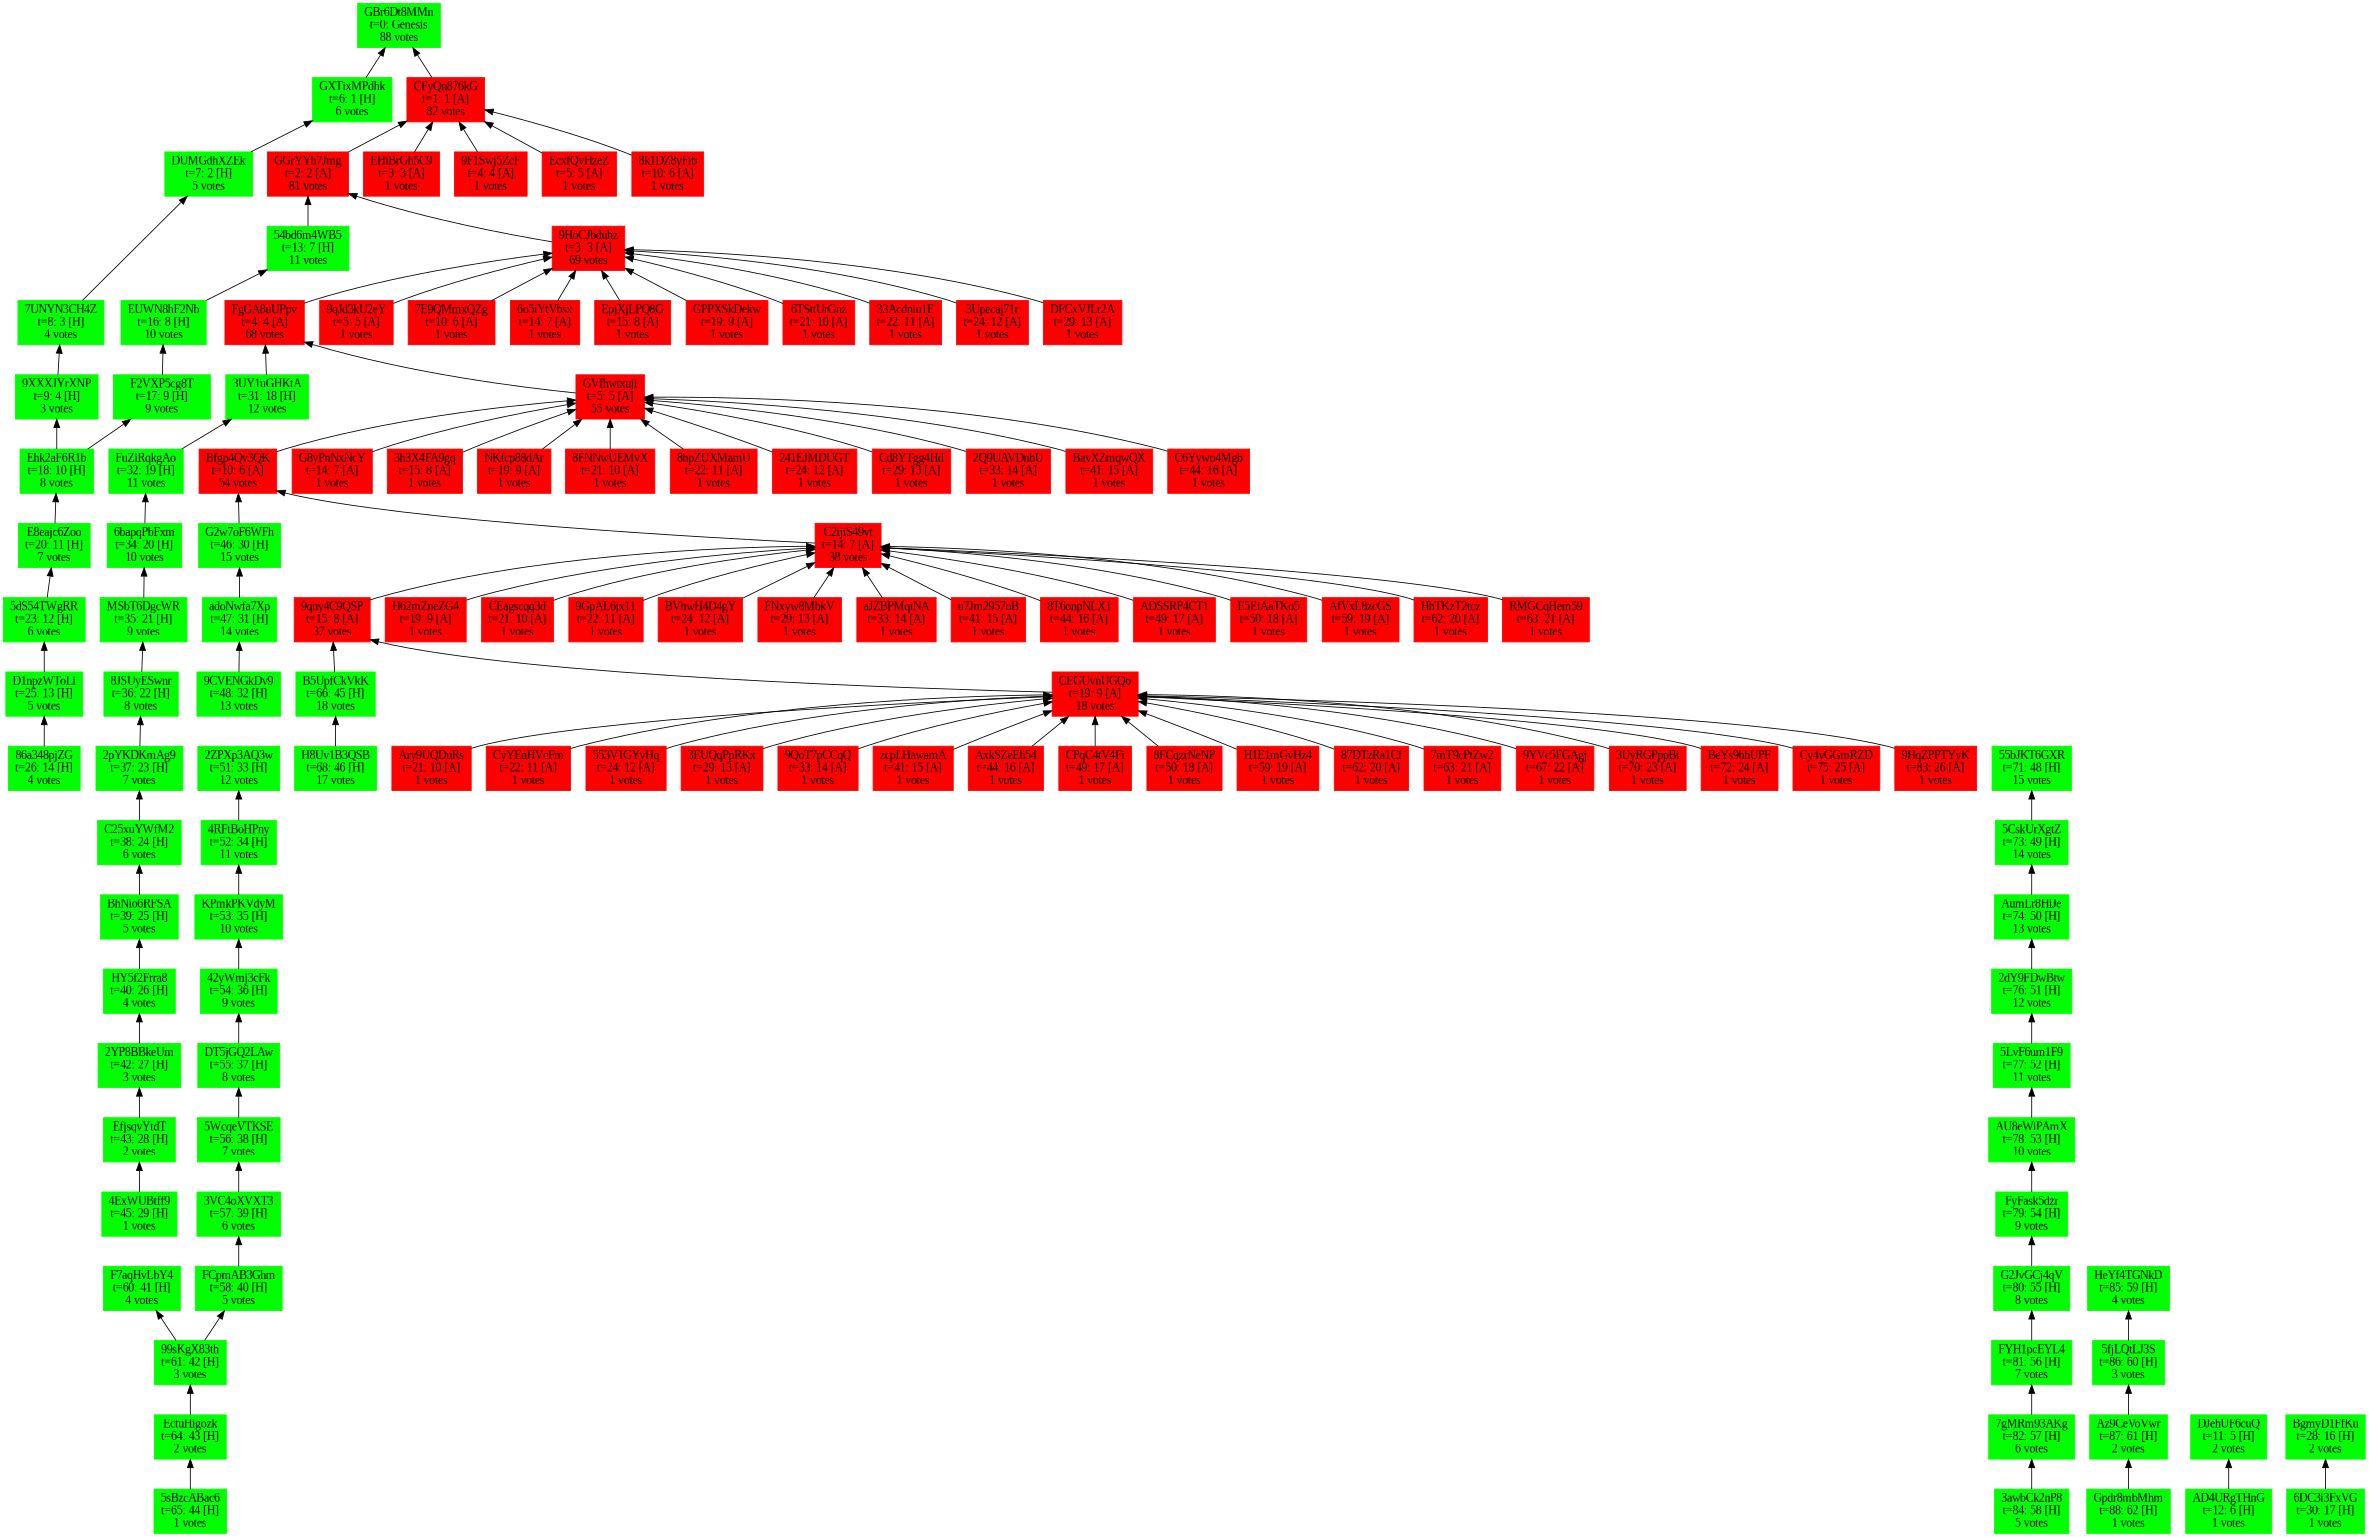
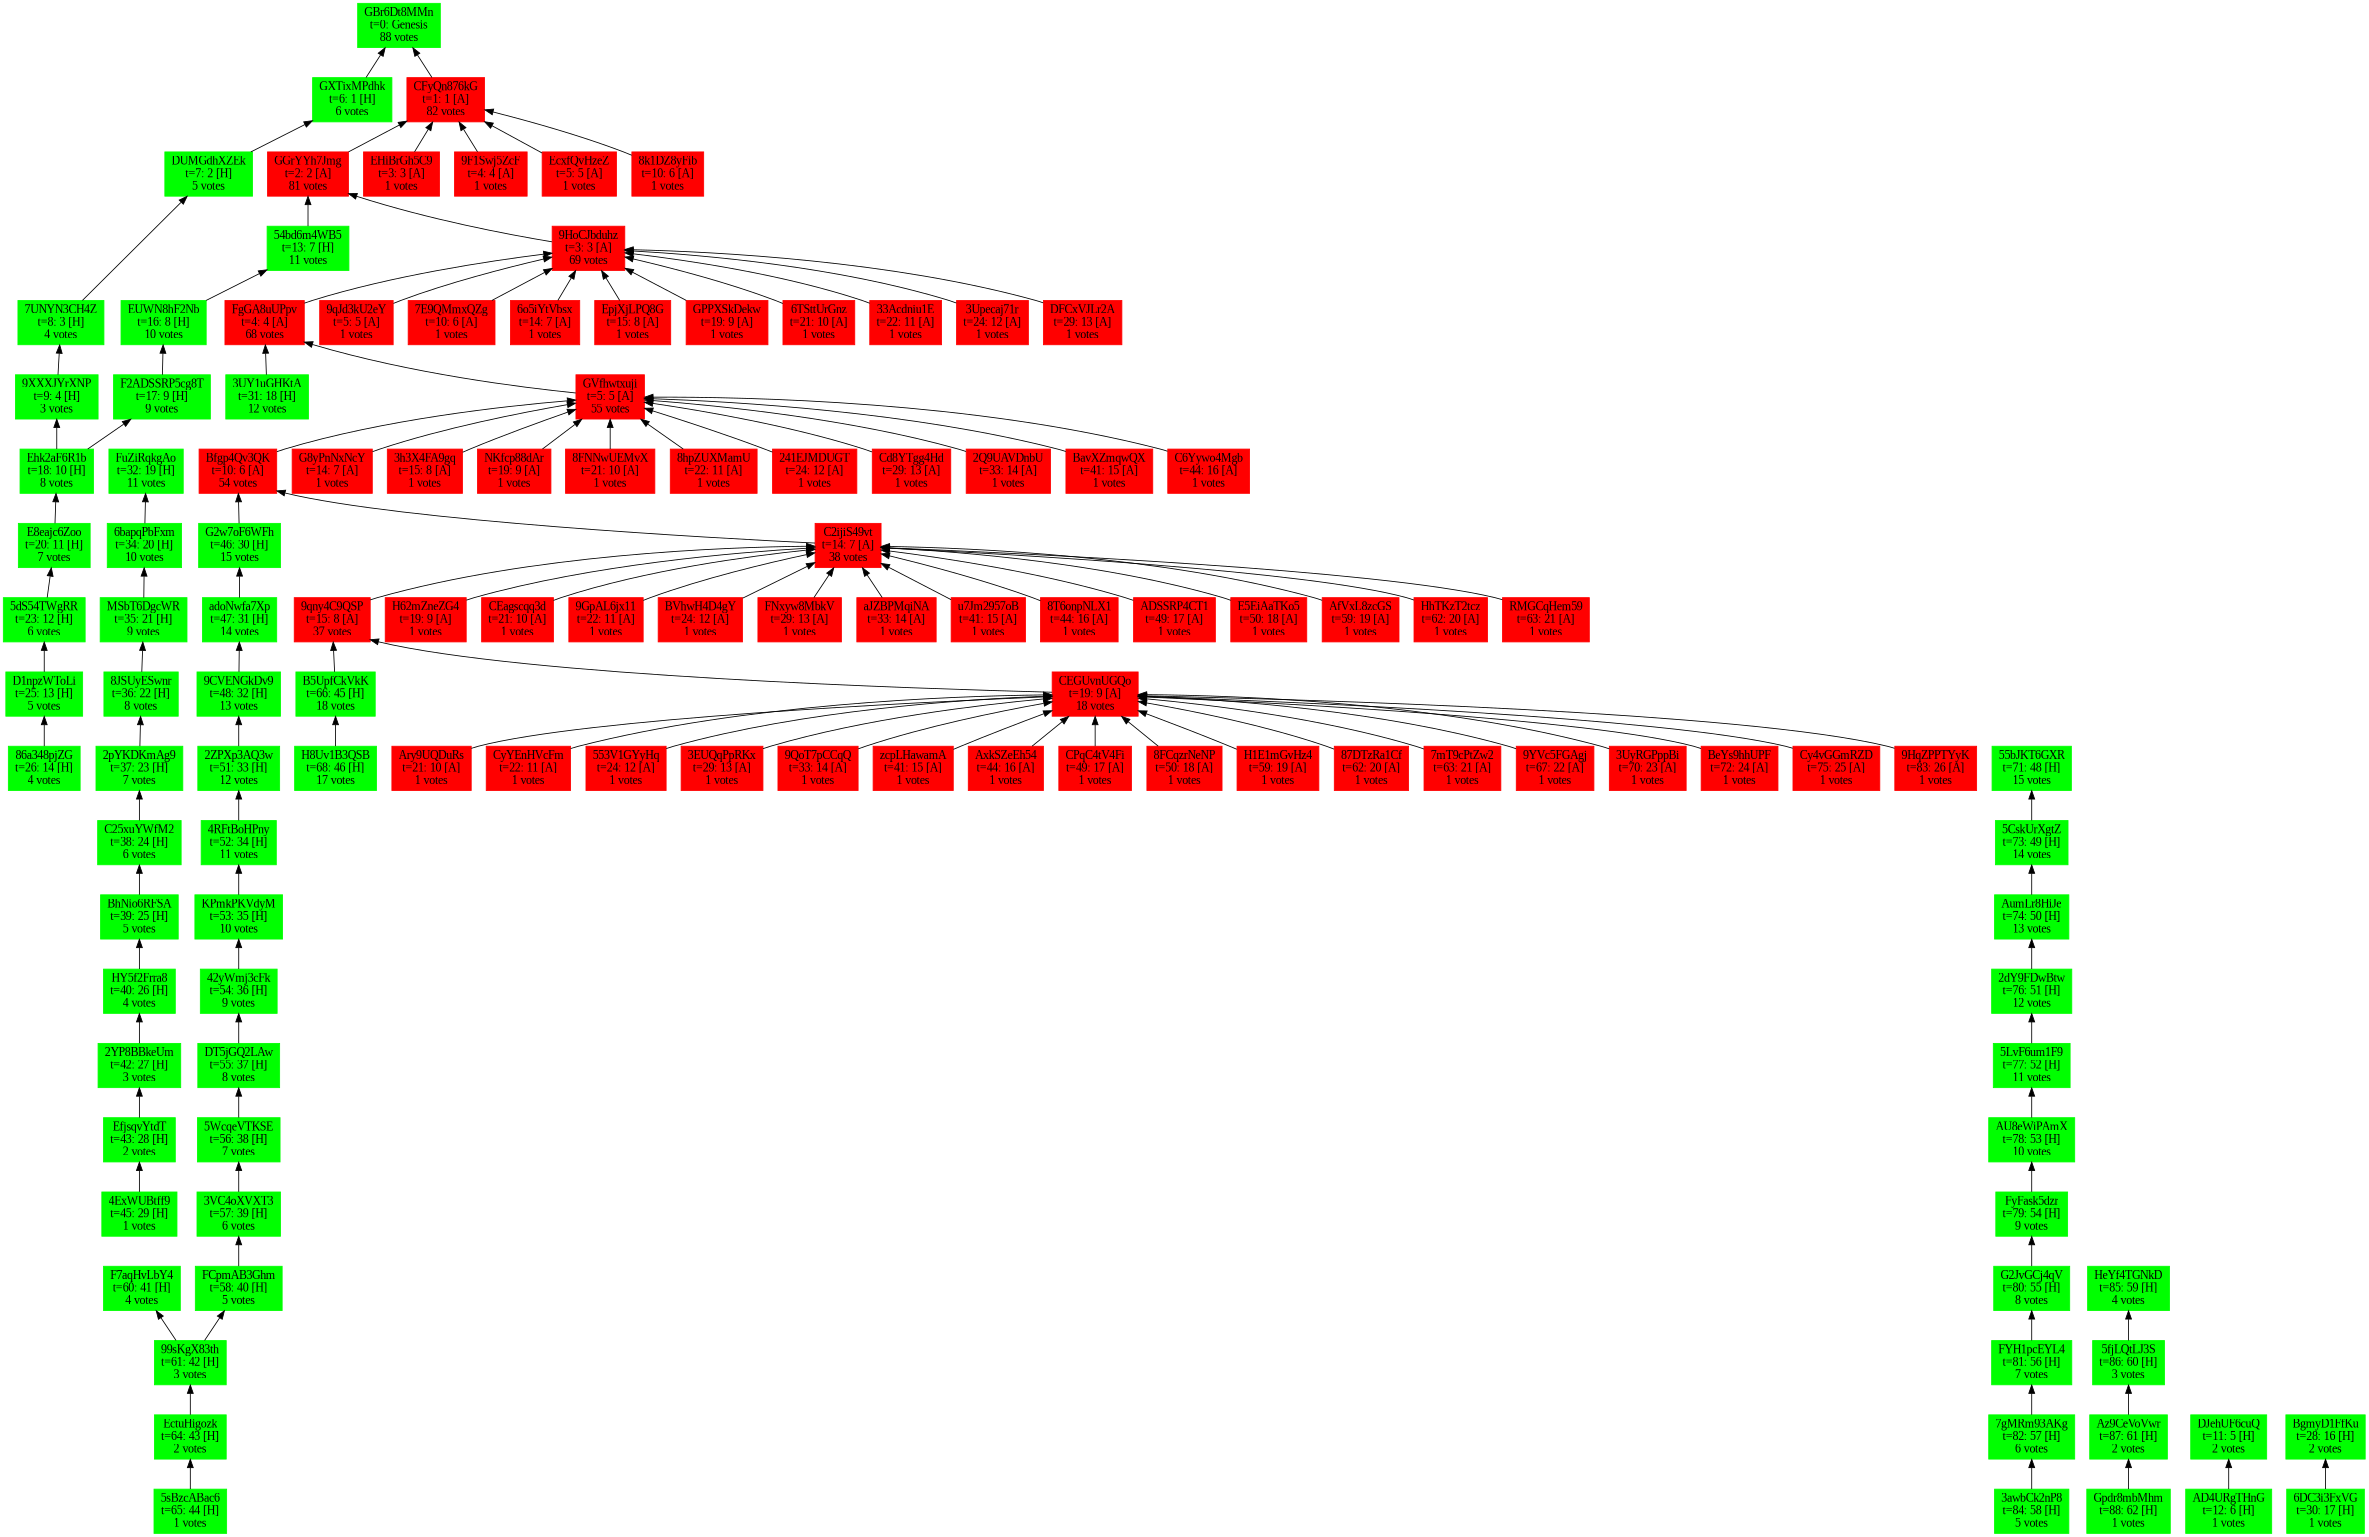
node "F2VXP5cg8T t=17: 9 [H] 9 votes": label "F2VXP5cg8T t=17: 9 [H] 9 votes" -> "F2ADSSRP5cg8T t=17: 9 [H] 9 votes"
edge "FuZiRqkgAo t=32: 19 [H] 11 votes" -> "3UY1uGHKtA t=31: 18 [H] 12 votes": removed
edge "2ZPXp3AQ3w t=51: 33 [H] 12 votes" -> "9CVENGkDv9 t=48: 32 [H] 13 votes": added
